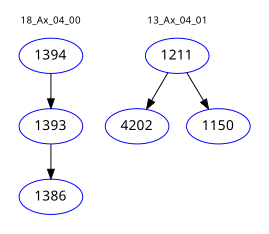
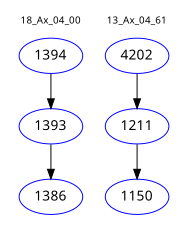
cluster "13_Ax_04_01": label "13_Ax_04_01" -> "13_Ax_04_61"
edge "1211" -> "4202": reversed
